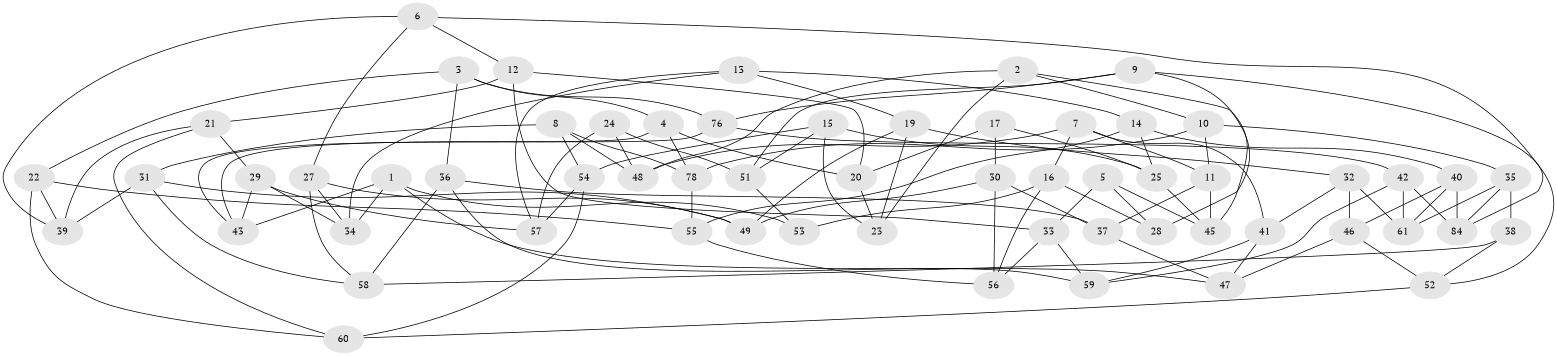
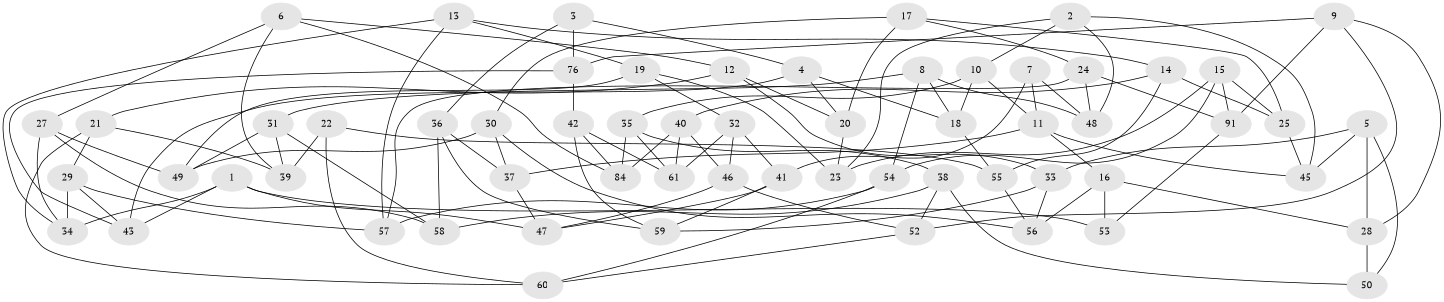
edge "17" -- "24": added
edge "3" -- "22": removed
edge "7" -- "16": now "11" -- "16"
node "78": label "78" -> "18"
node "51": label "51" -> "91"
node "50": added
